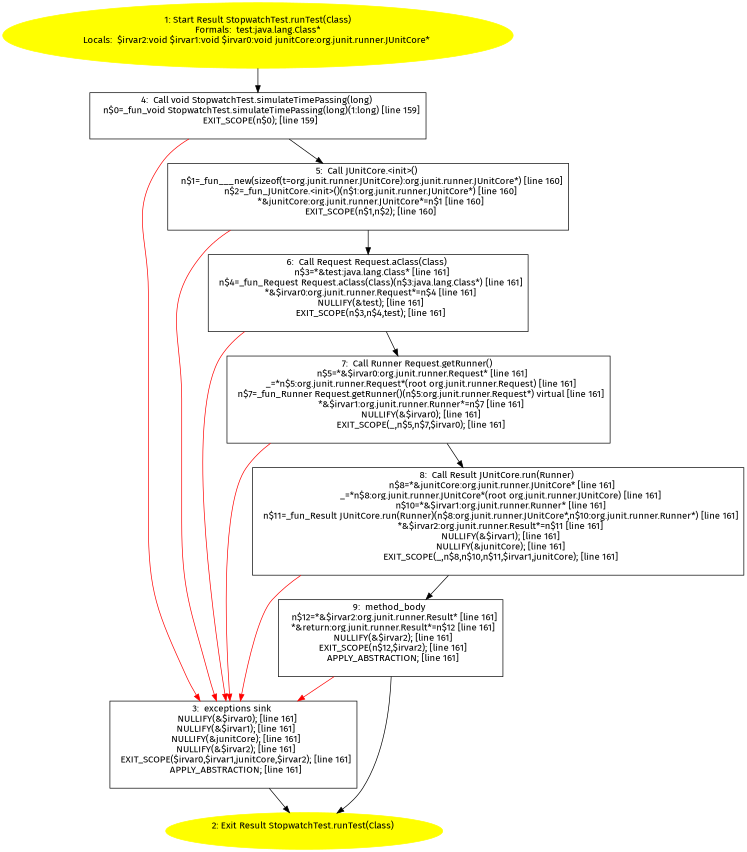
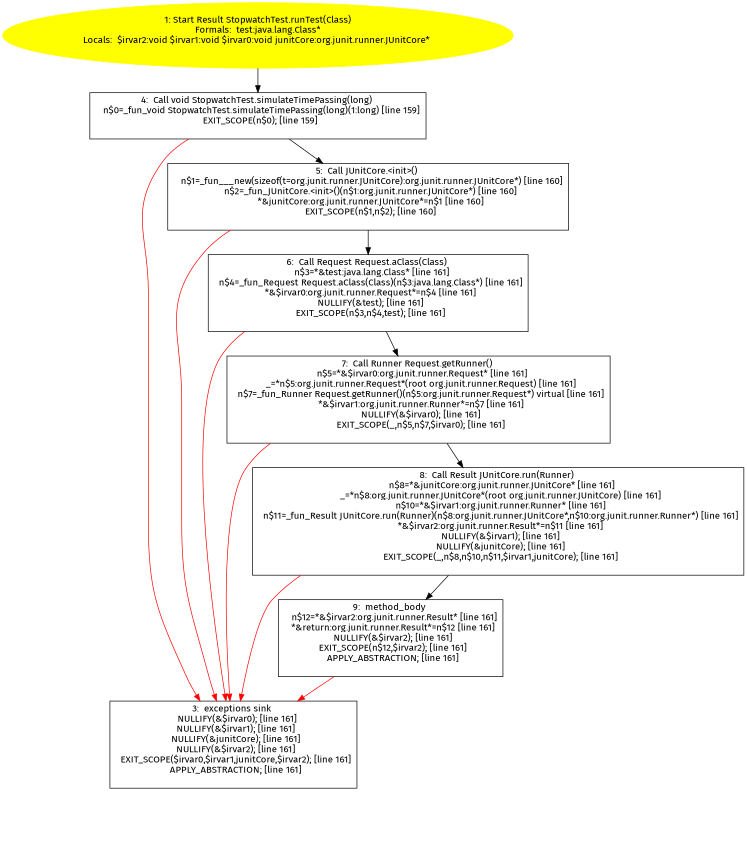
node "2: Exit Result StopwatchTest.runTest(Class)": removed
